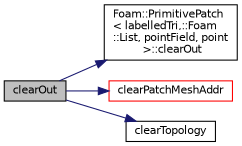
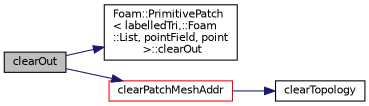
edge "clearOut" -> "clearTopology": now "clearPatchMeshAddr" -> "clearTopology"
